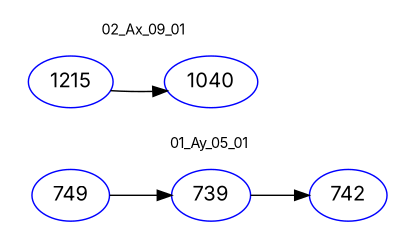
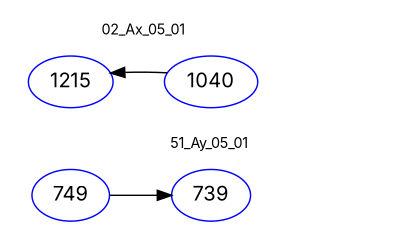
cluster "02_Ax_09_01": label "02_Ax_09_01" -> "02_Ax_05_01"
edge "1215" -> "1040": reversed
cluster "01_Ay_05_01": label "01_Ay_05_01" -> "51_Ay_05_01"
node "742": removed
